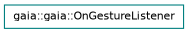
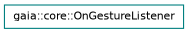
node "gaia::gaia::OnGestureListener": label "gaia::gaia::OnGestureListener" -> "gaia::core::OnGestureListener"
